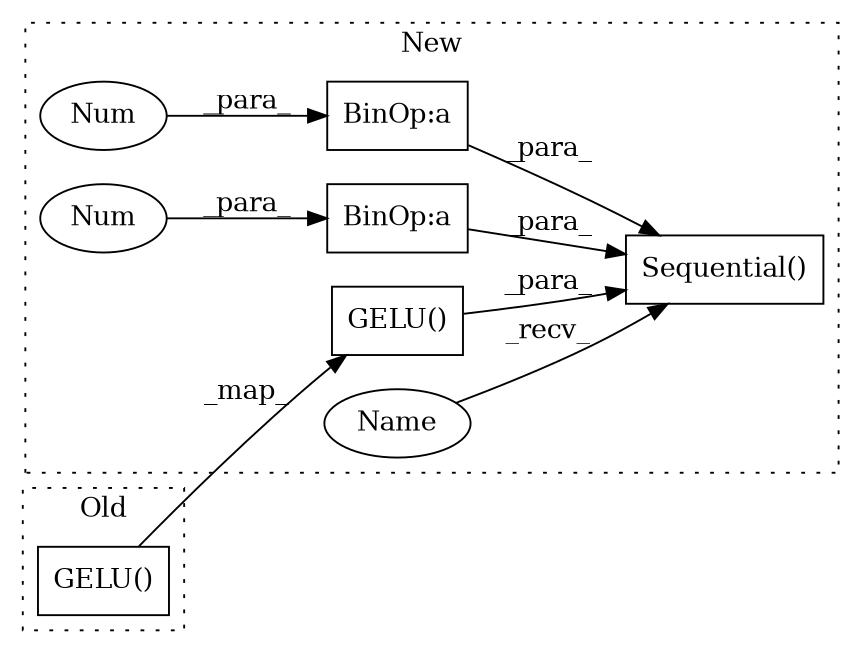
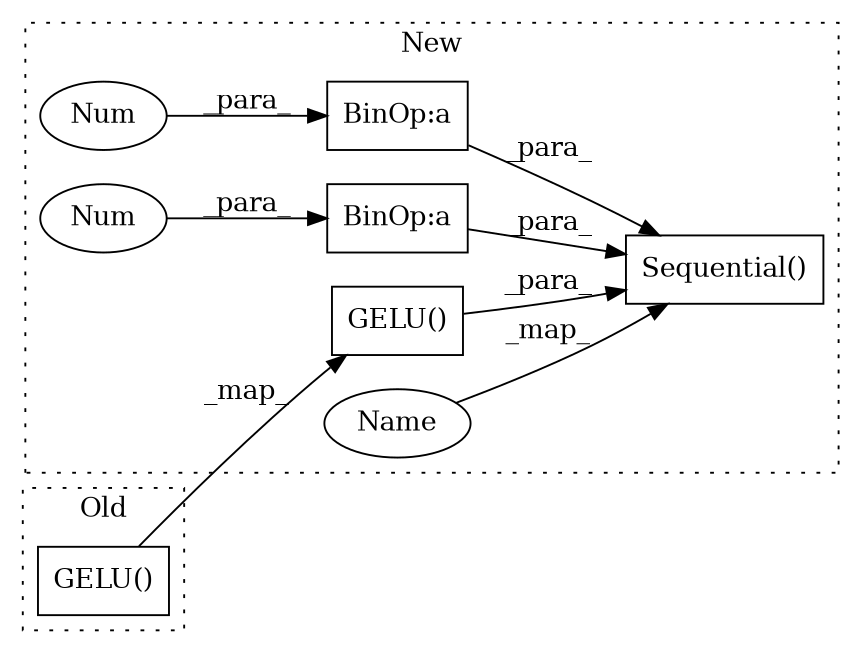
edge "Name" -> "Sequential()": label "_recv_" -> "_map_"
